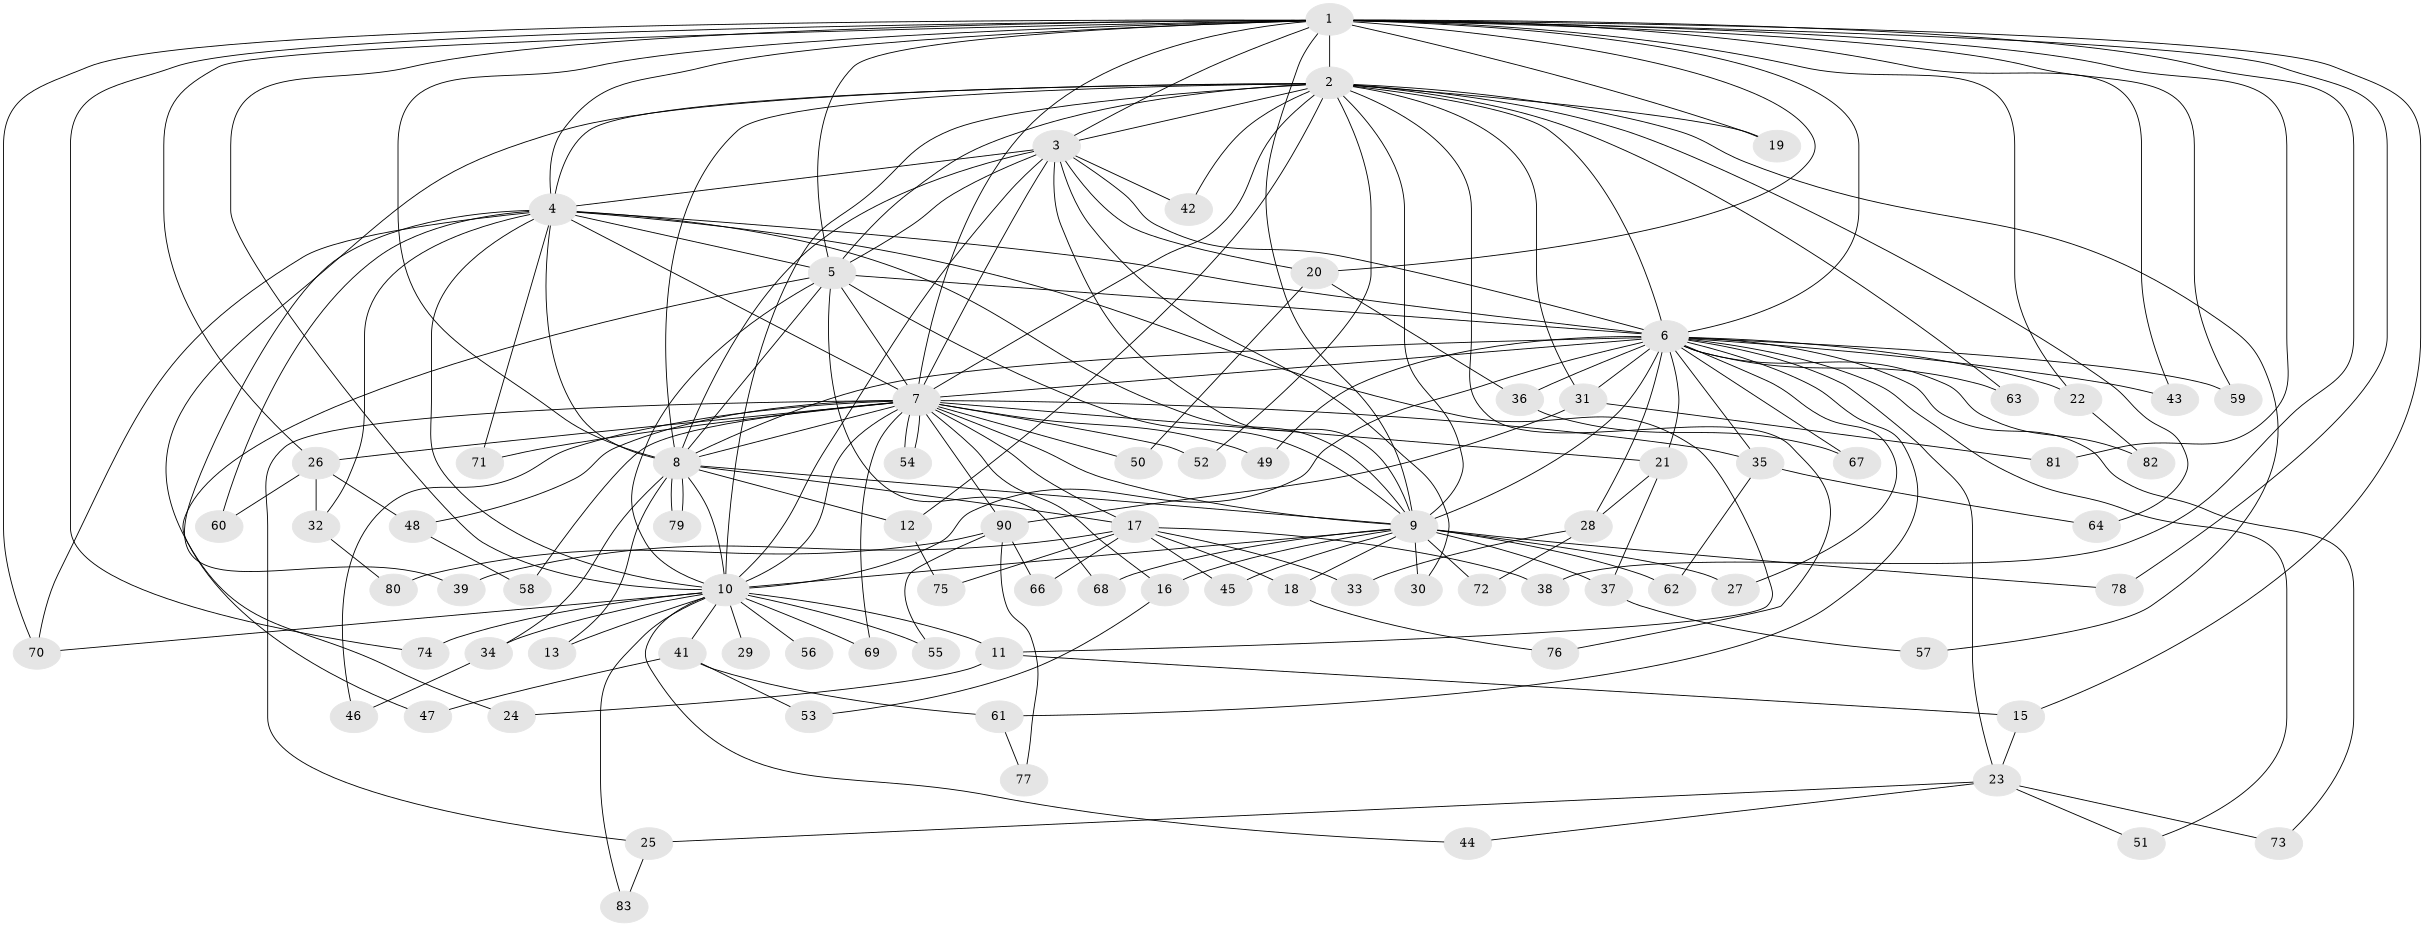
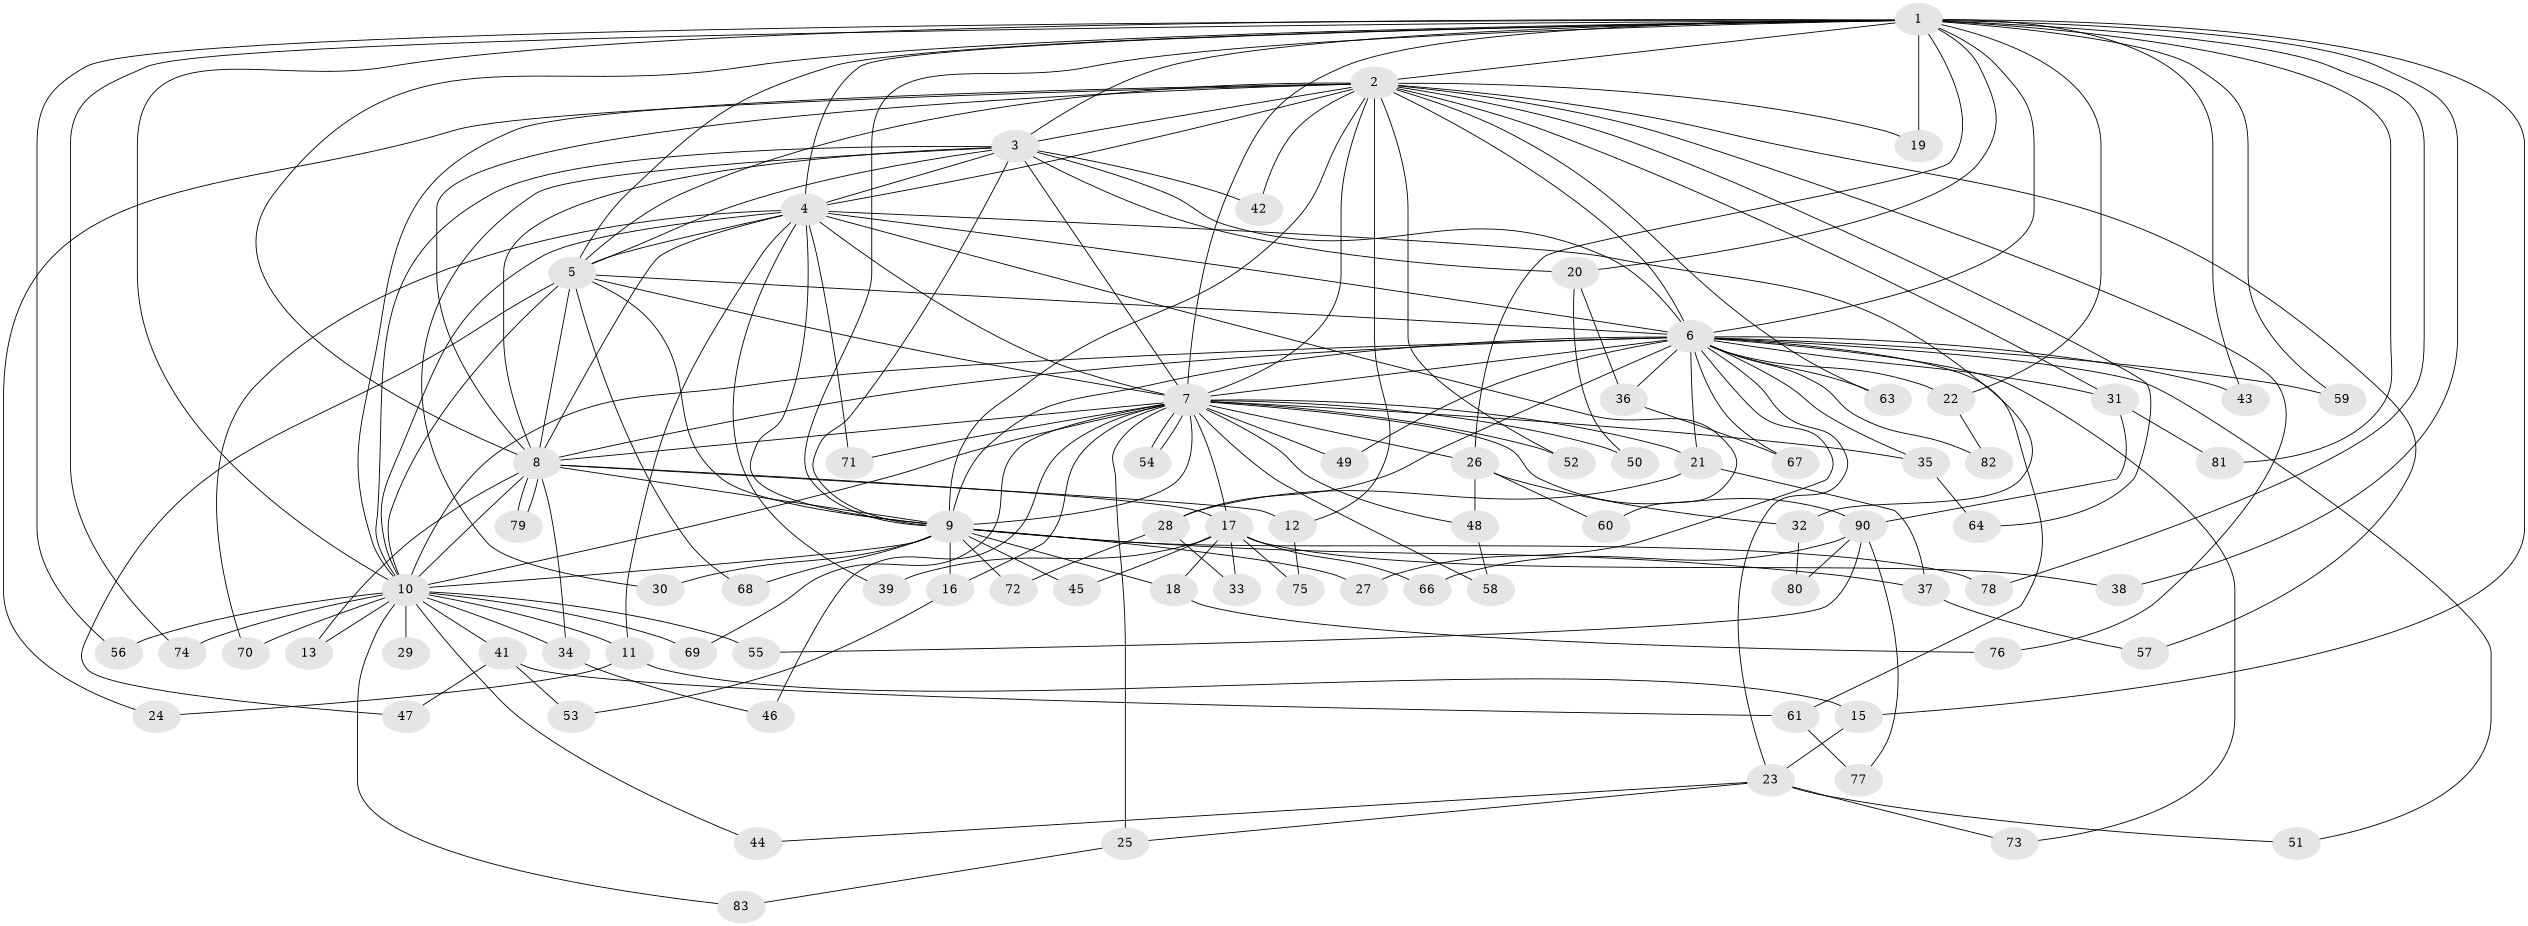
edge "1" -- "70": now "1" -- "56"
node "62": removed
